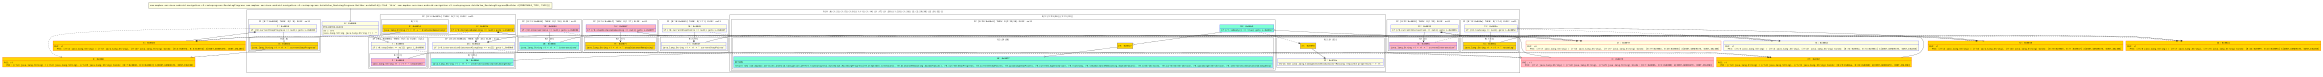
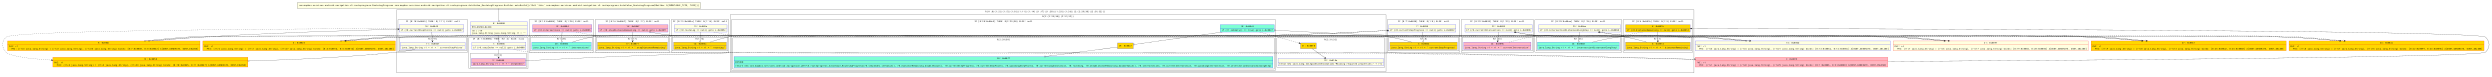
edge "12: 0x0058" -> "13: 0x005a": removed
edge "9: 0x0043" -> "10: 0x0045": added
edge "4: 0x001b" -> "25: 0x00ae": now "4: 0x001b" -> "5: 0x001d"
